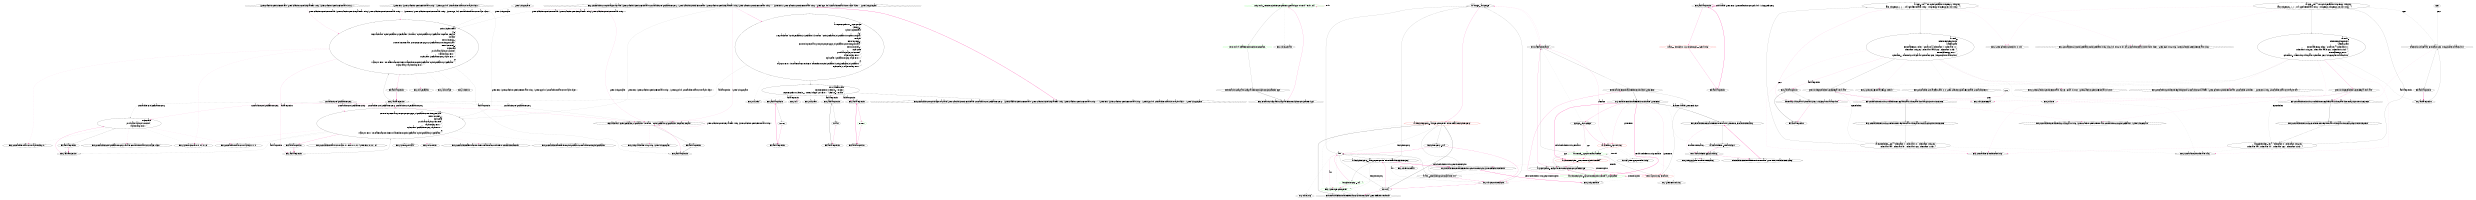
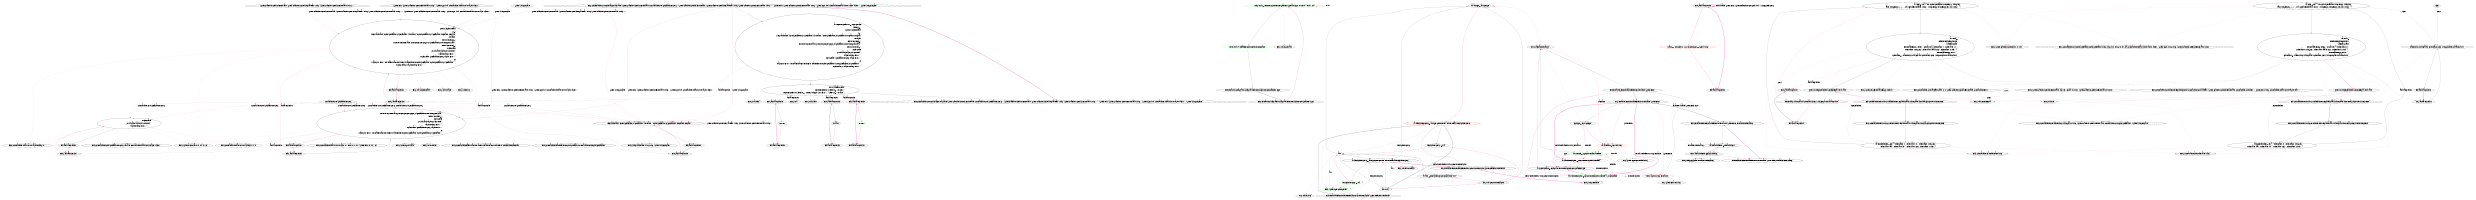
node "Entry Unk.Specification": label "Entry Unk.Specification" -> "Entry Unk.SingleOrDefault"
edge "Type type = input.GetType()" -> "var memInfo = type.GetMember(caseName)": label "type" -> "memInfo"
node "TSource System.Type.GetMember(string)": label "TSource System.Type.GetMember(string)" -> "Entry System.Type.GetMember(string)"
